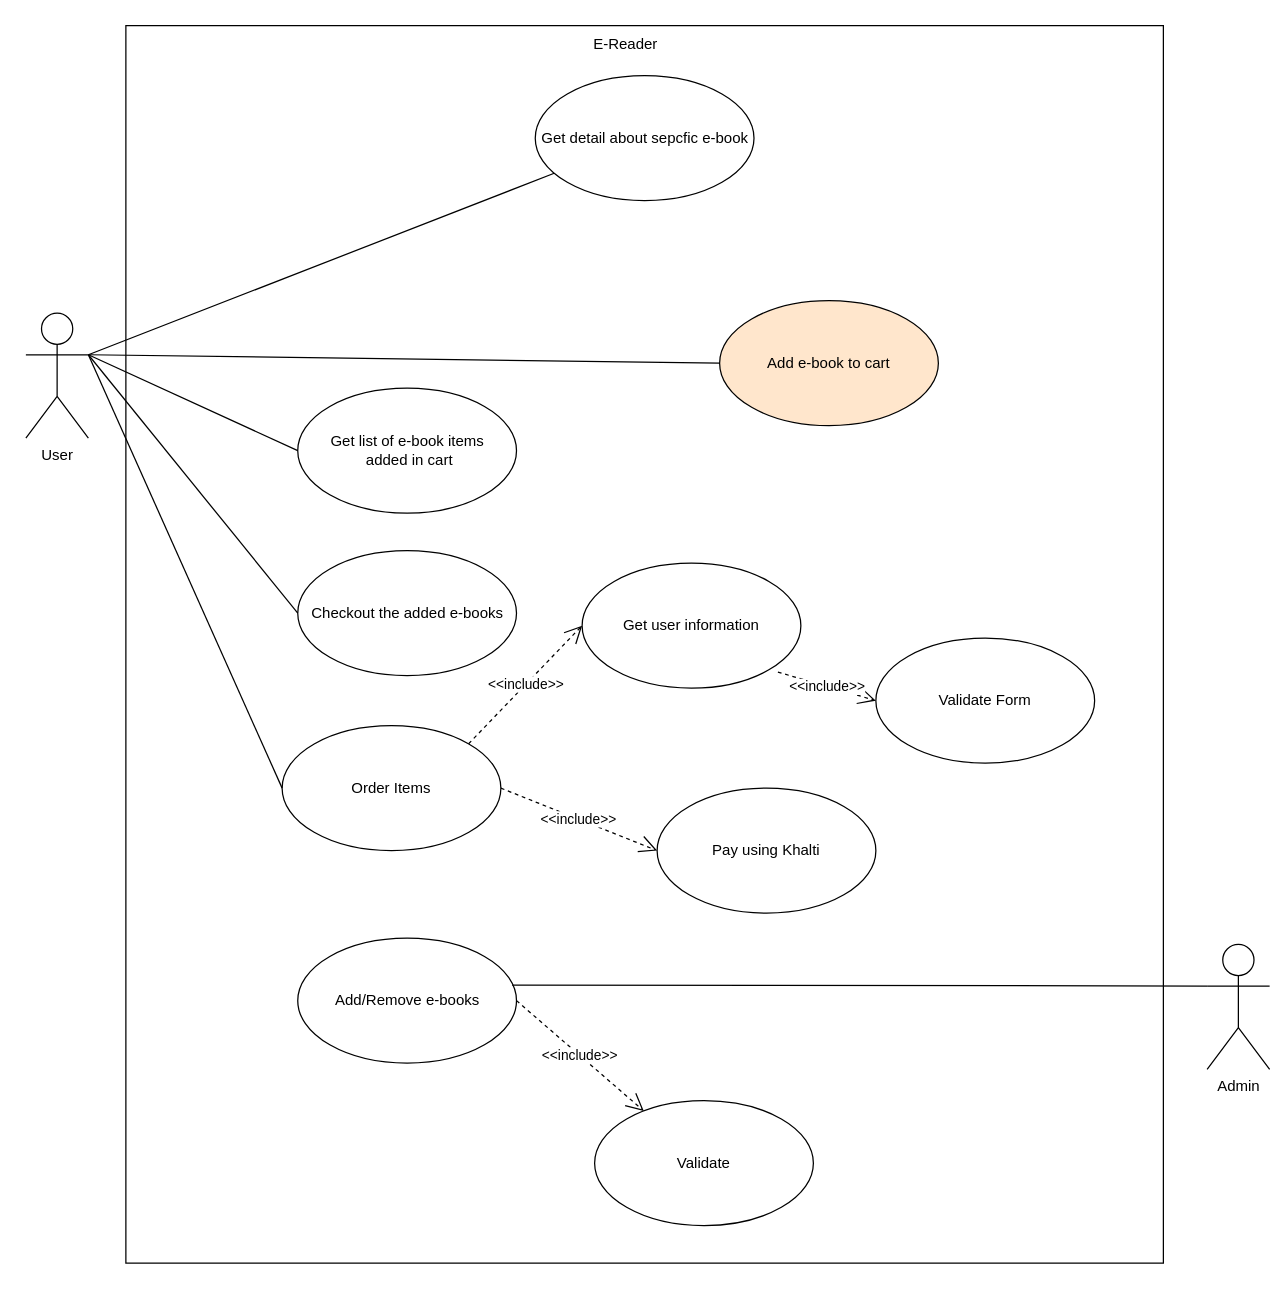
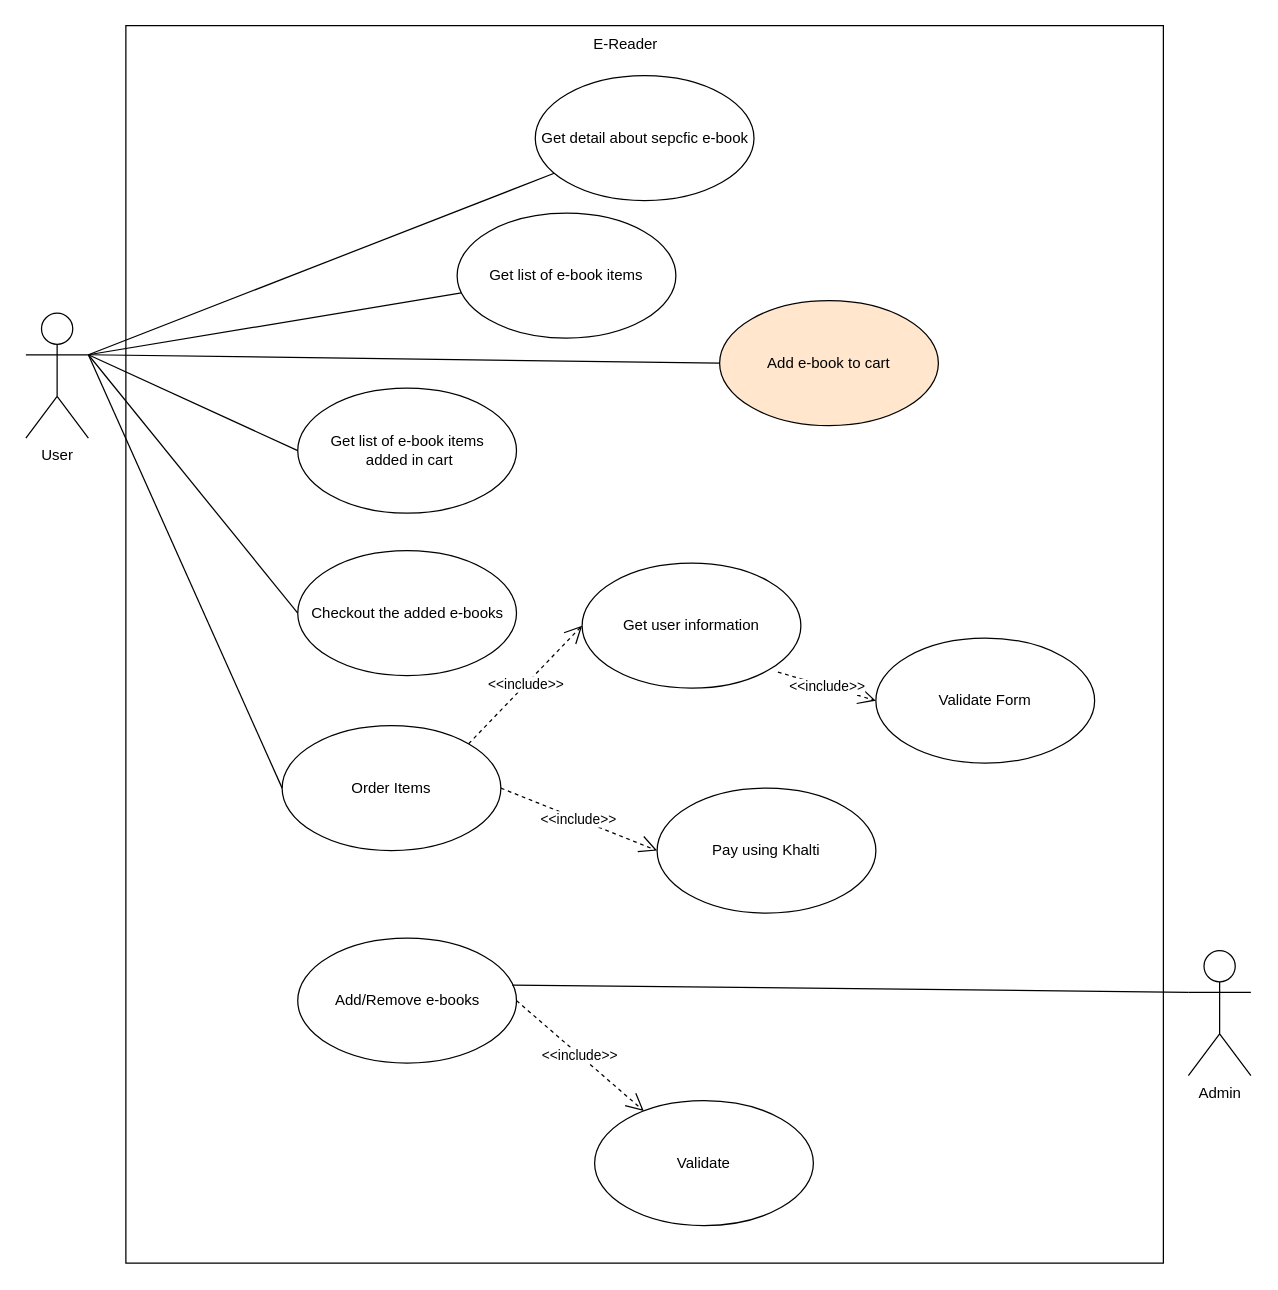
node "Get list of e-book items": added
edge "Get list of e-book items" -- "User": added
node "Admin": moved (1238, 1007) -> (1219, 1013)
